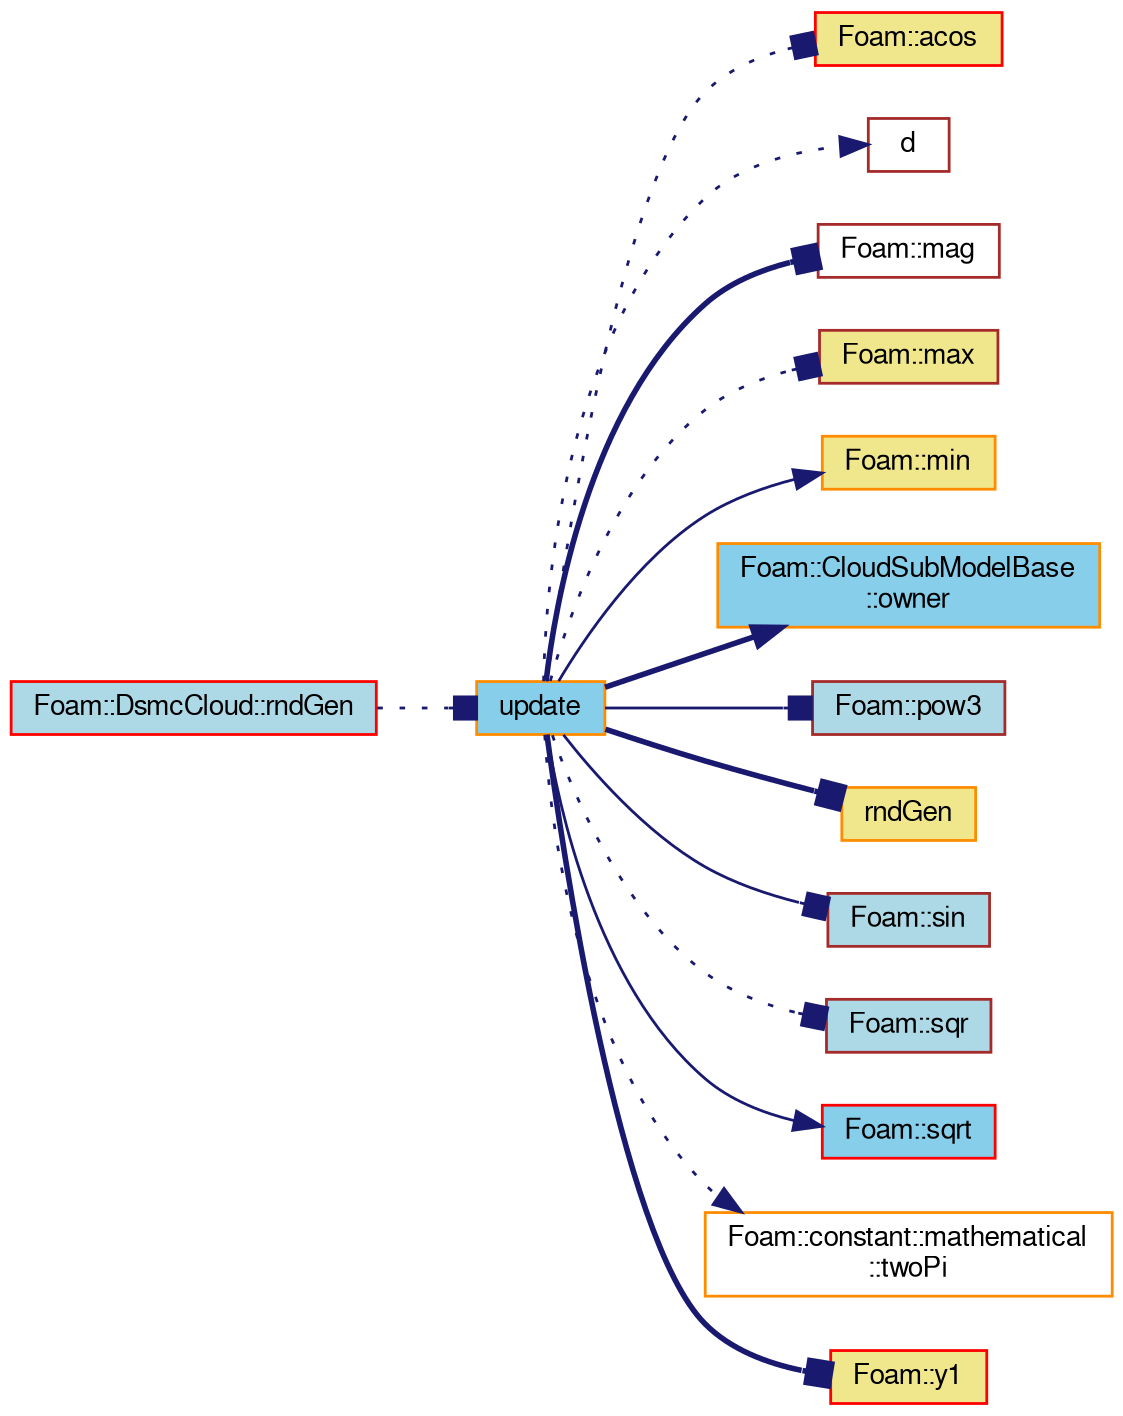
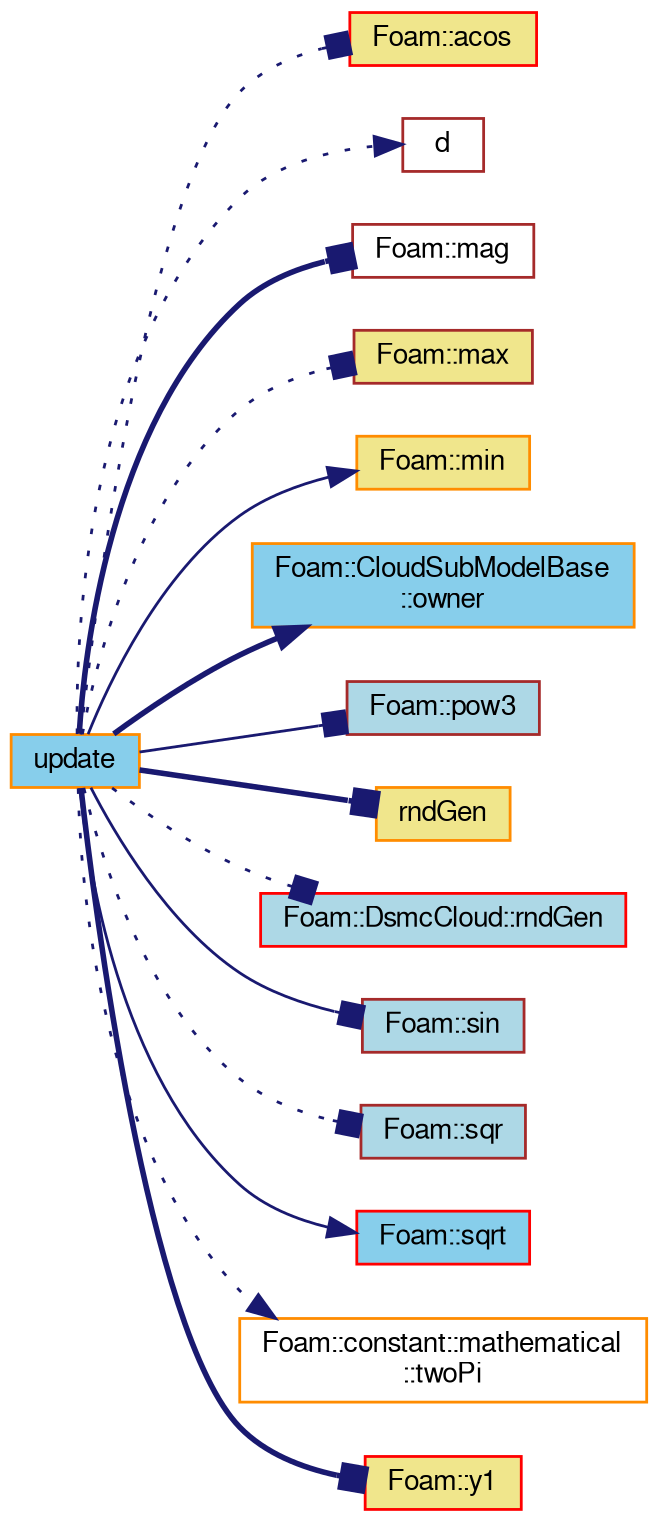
edge "Foam::DsmcCloud::rndGen" -> "update": reversed
